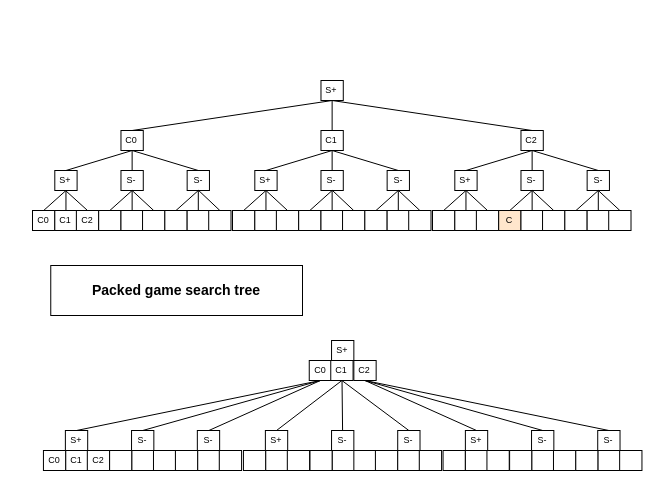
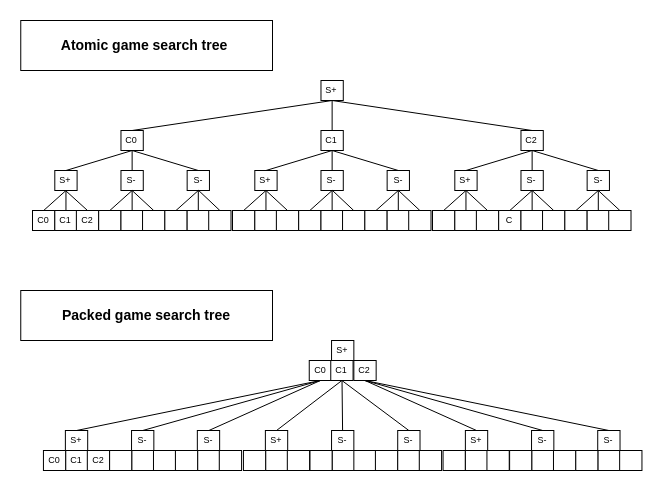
node "Atomic game search tree": added
node "C": fillcolor #ffe6cc -> #ffffff
node "Packed game search tree": moved (177, 291) -> (147, 316)
